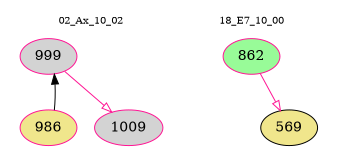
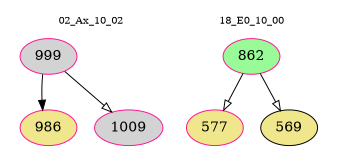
cluster "18_E7_10_00": label "18_E7_10_00" -> "18_E0_10_00"
edge "999" -> "1009": color deeppink -> black
edge "862" -> "569": color deeppink -> black
edge "986" -> "999": reversed
node "577": added
